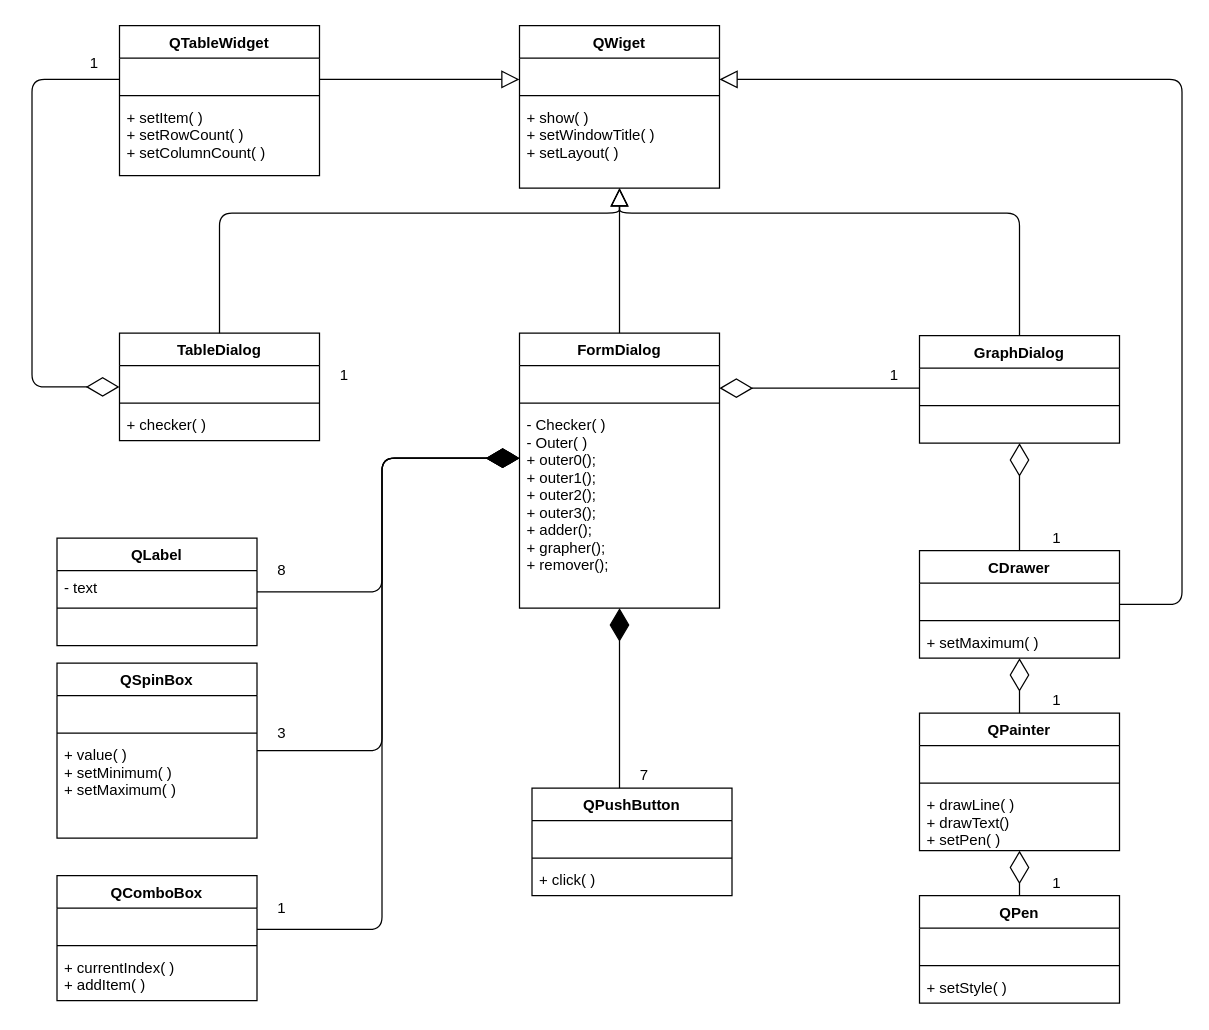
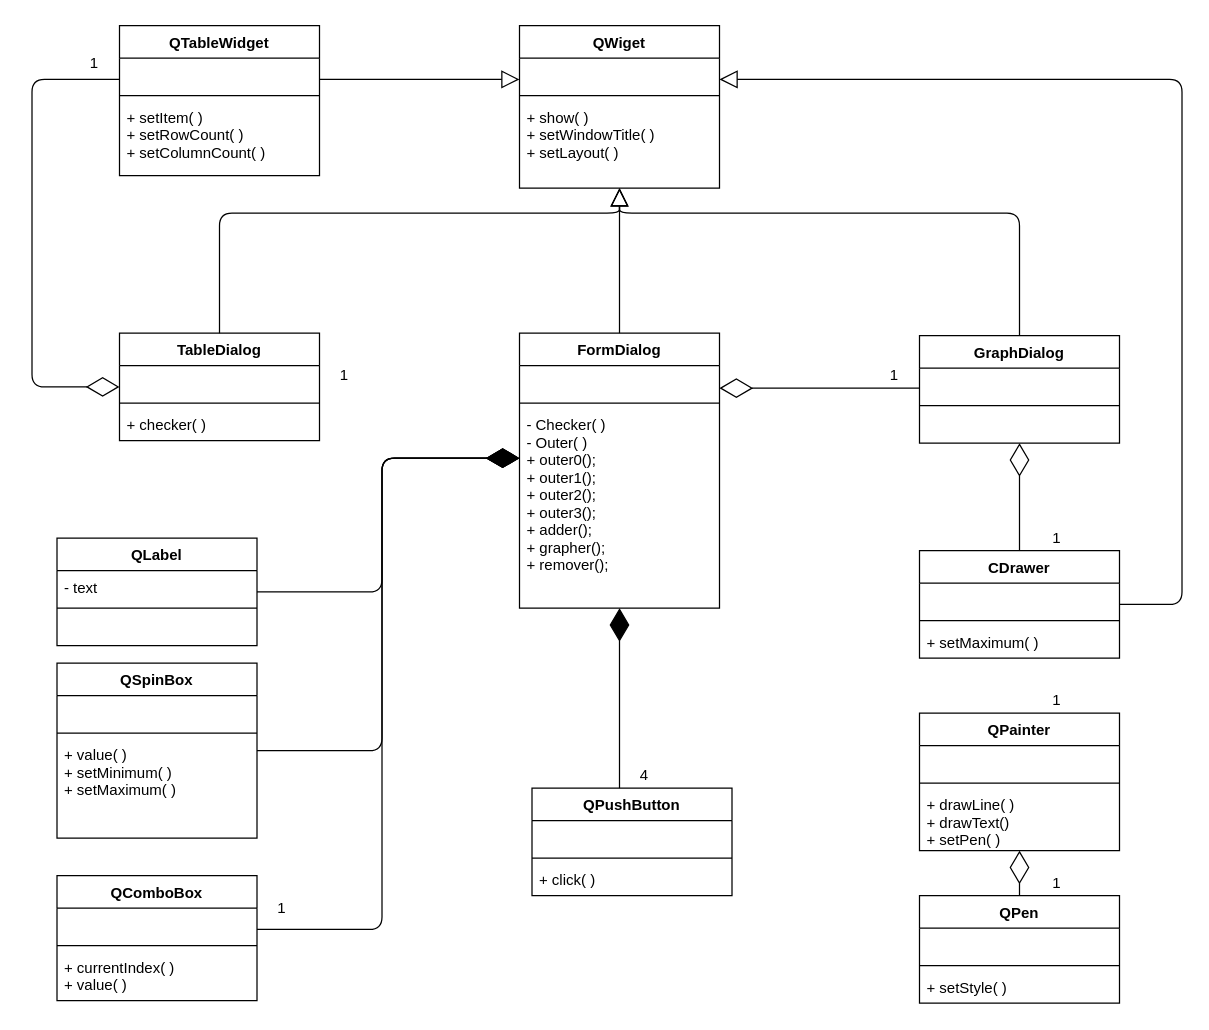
node "8": removed
edge "QPainter" -> "CDrawer": removed
node "3": removed
node "7": label "7" -> "4"
node "+ currentIndex( ) + addItem( )": label "+ currentIndex( ) + addItem( )" -> "+ currentIndex( ) + value( )"
